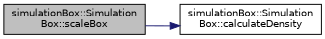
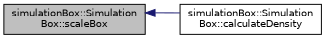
edge "simulationBox::Simulation Box::scaleBox" -> "simulationBox::Simulation Box::calculateDensity": reversed
